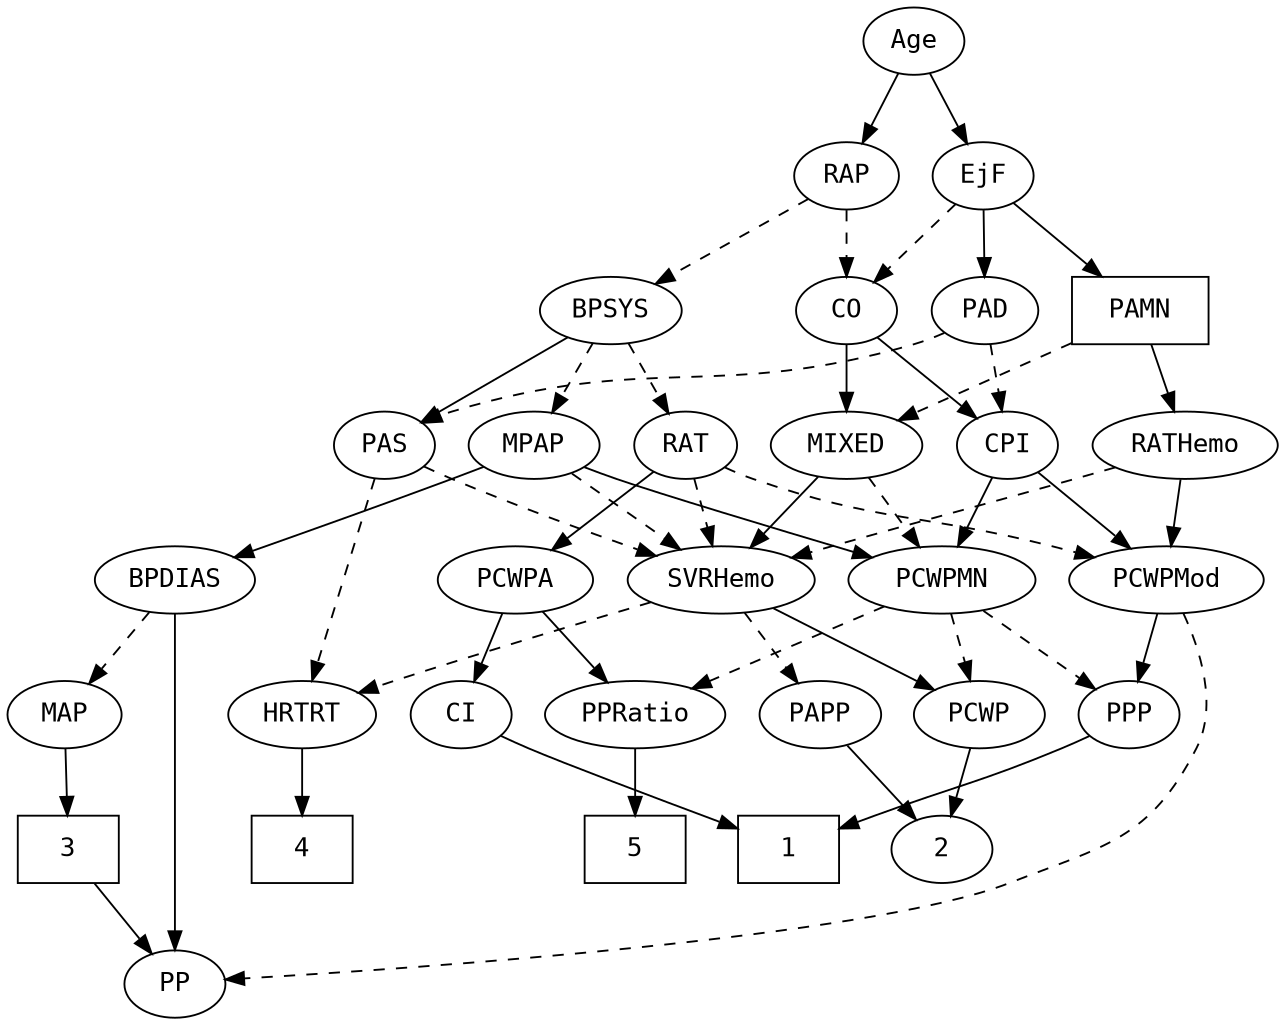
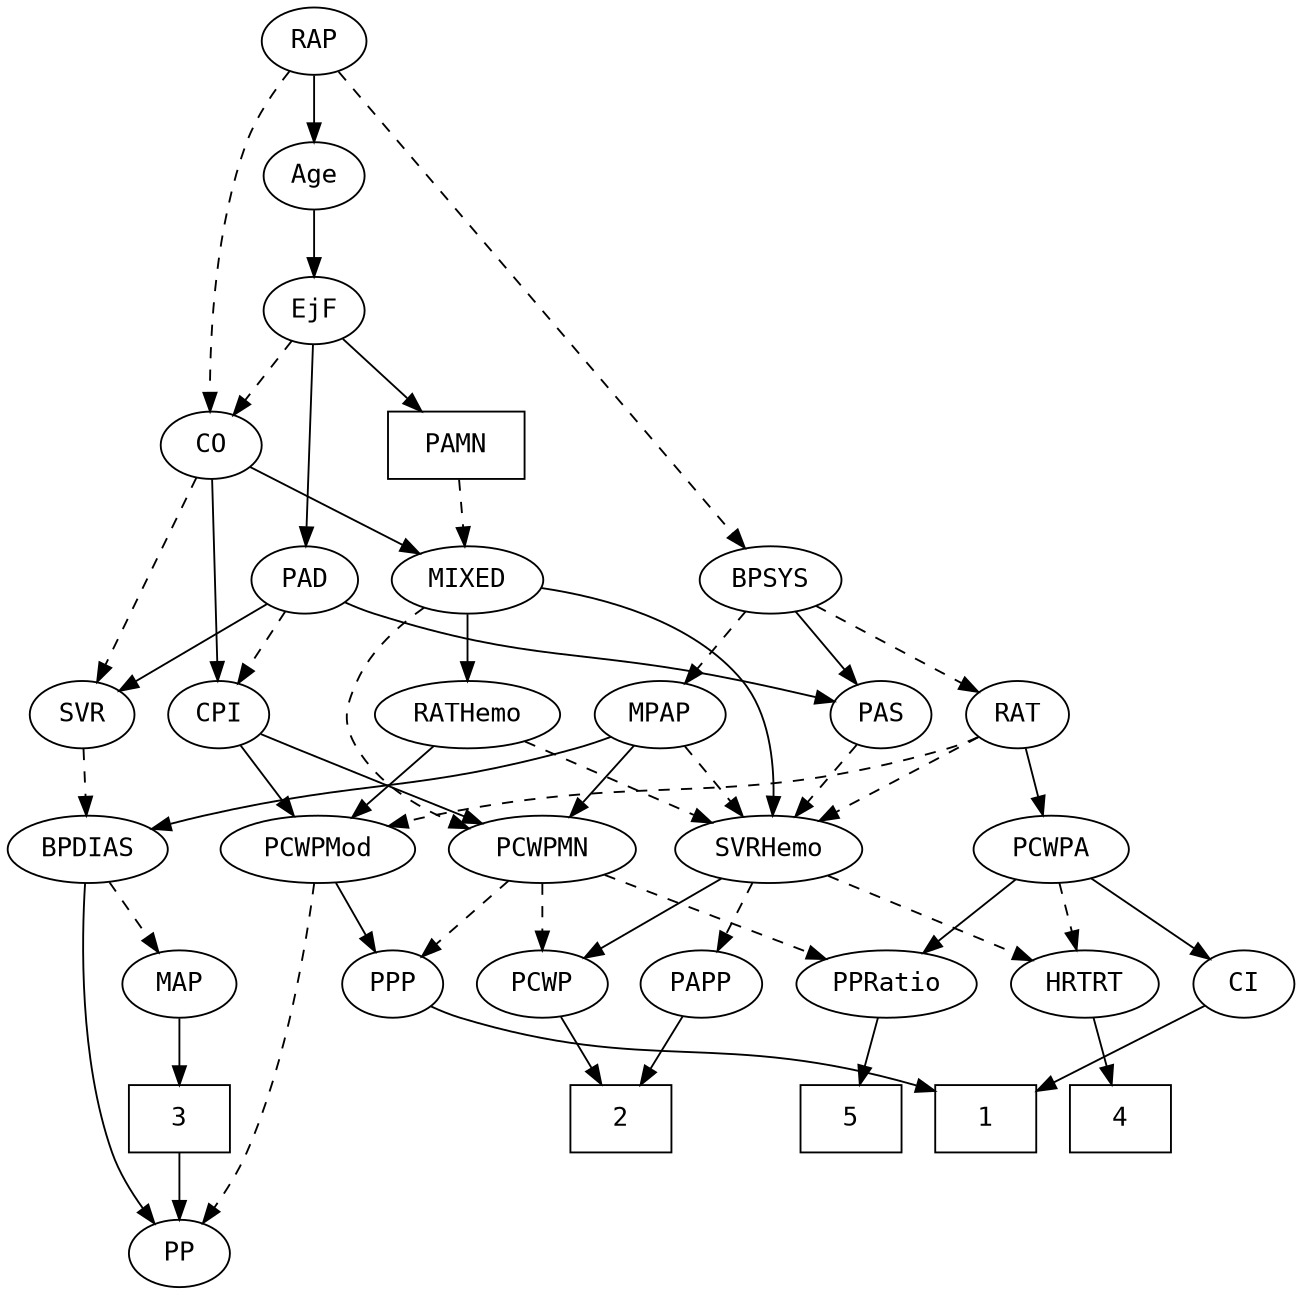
edge "Age" -> "RAP": reversed
edge "PAMN" -> "RATHemo": now "MIXED" -> "RATHemo"
edge "PAD" -> "PAS": style dashed -> solid
edge "PAS" -> "HRTRT": now "PCWPA" -> "HRTRT"
node "SVR": added
node "2": shape ellipse -> box
